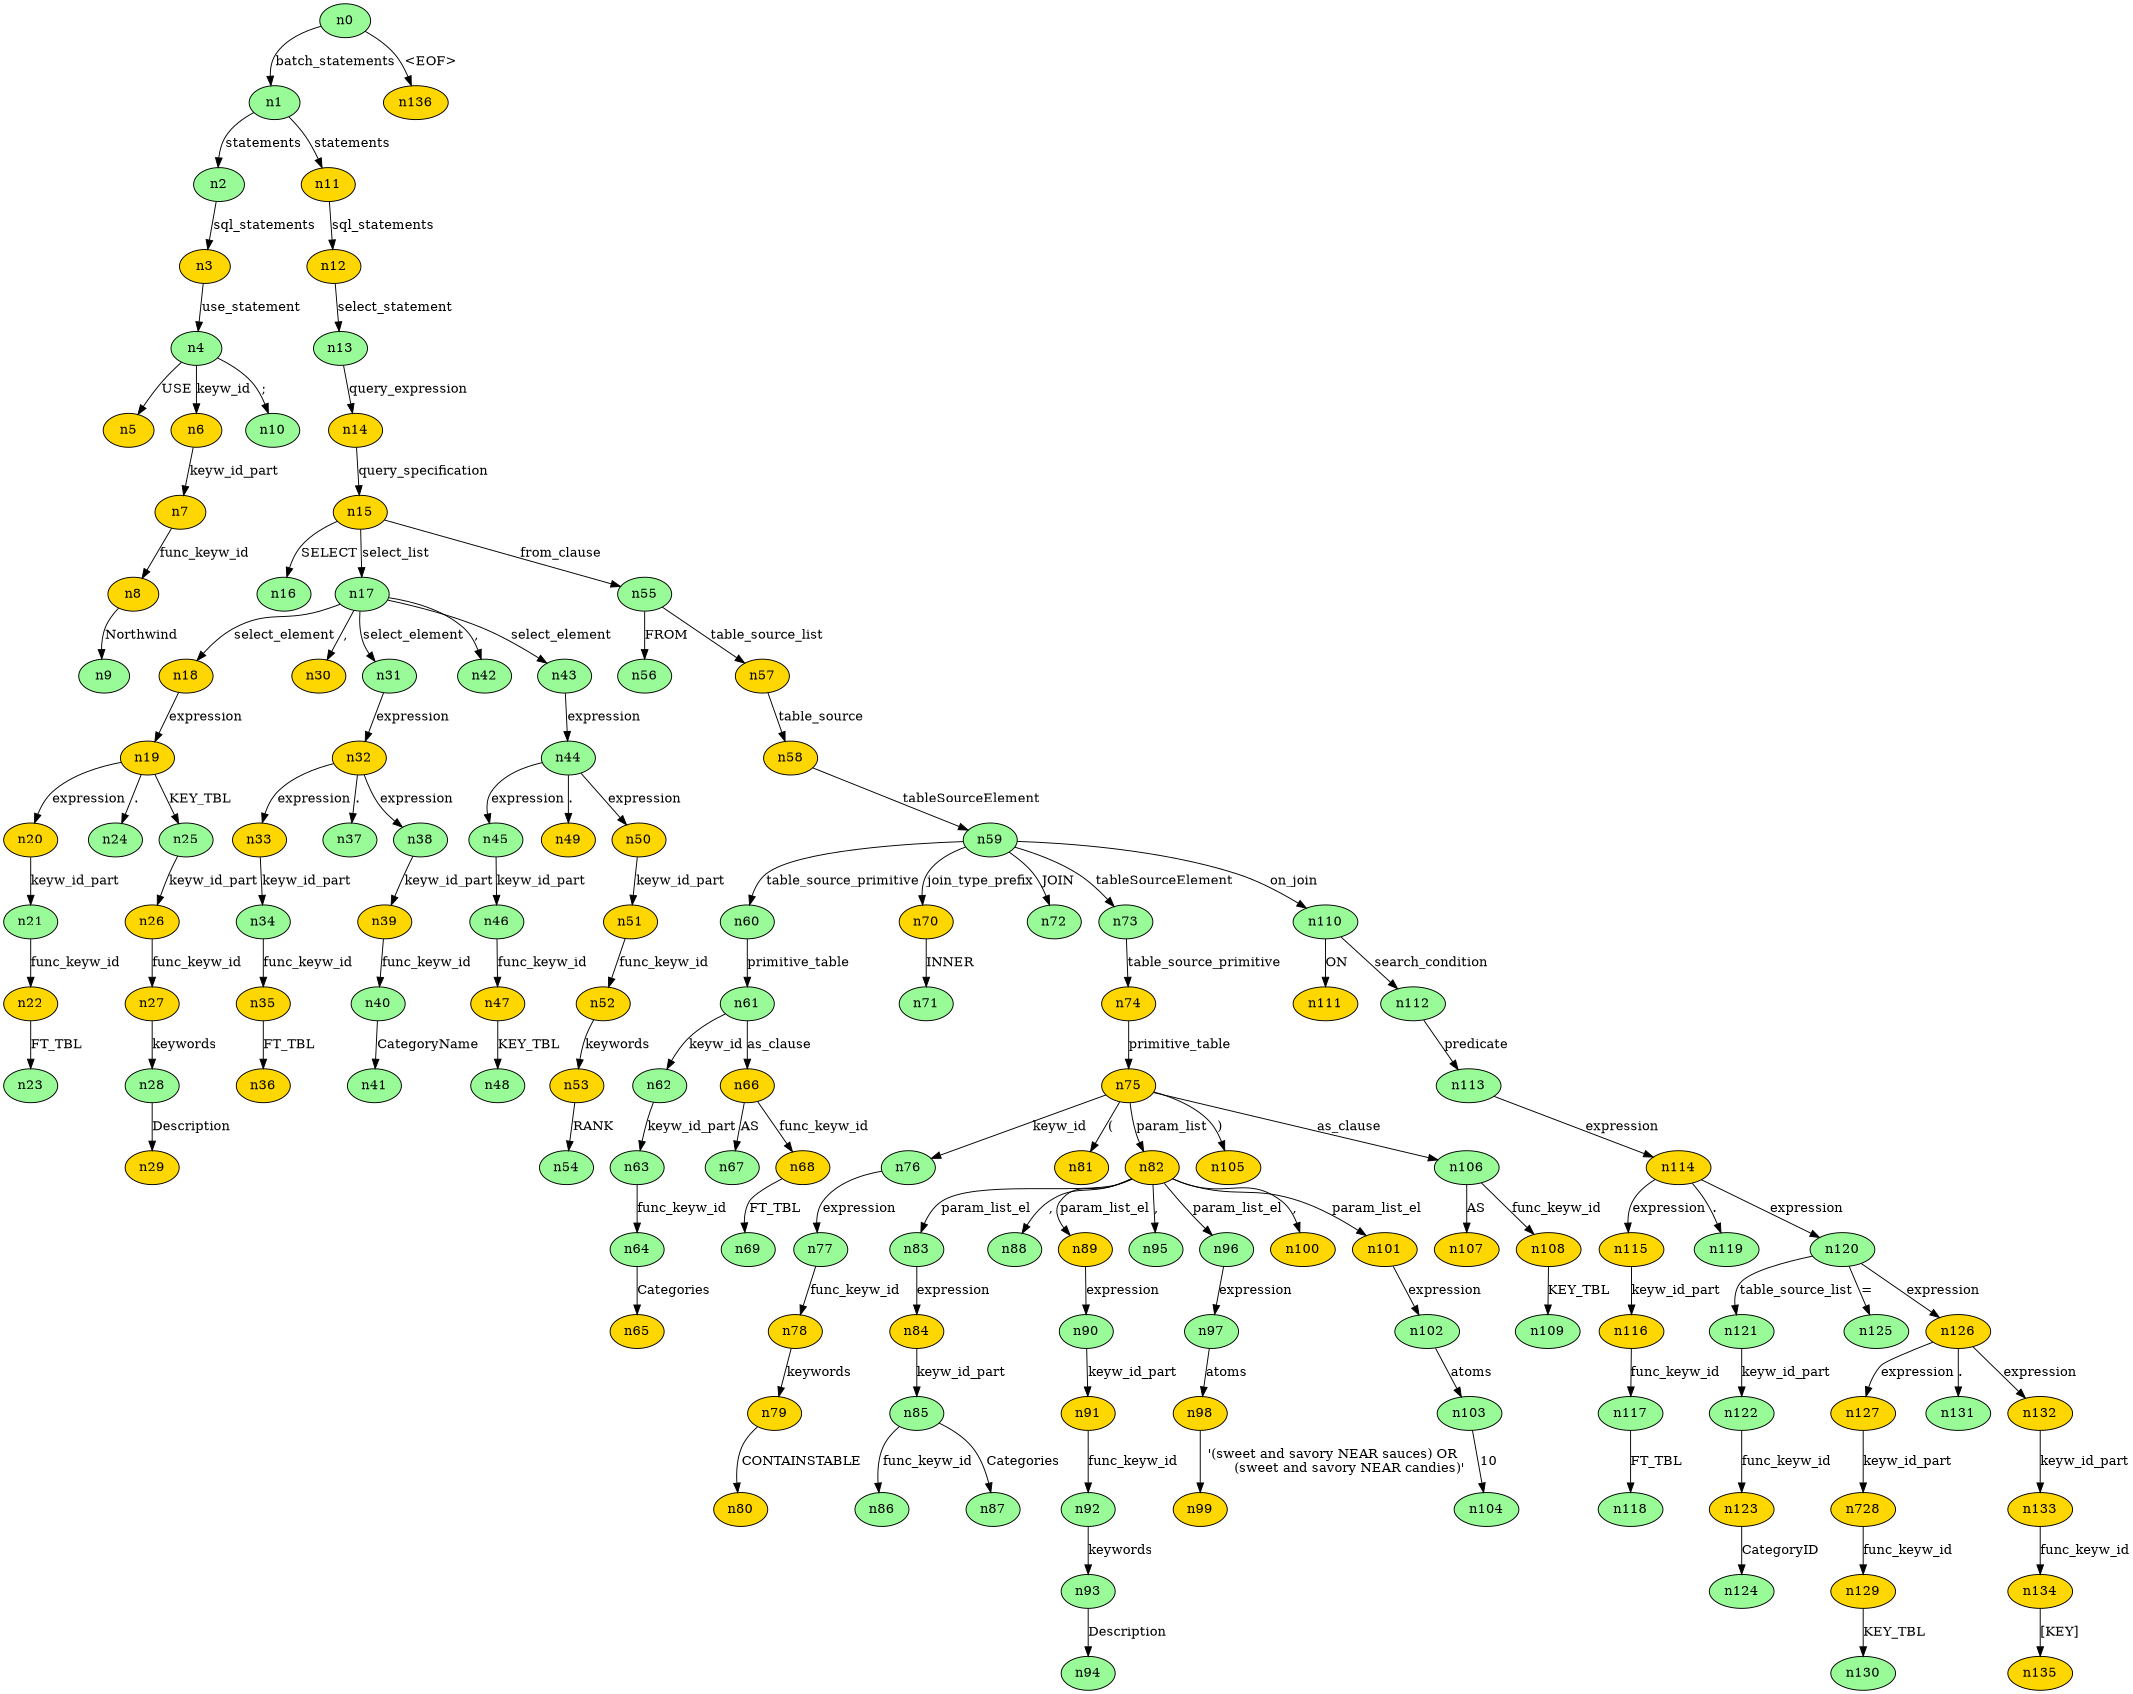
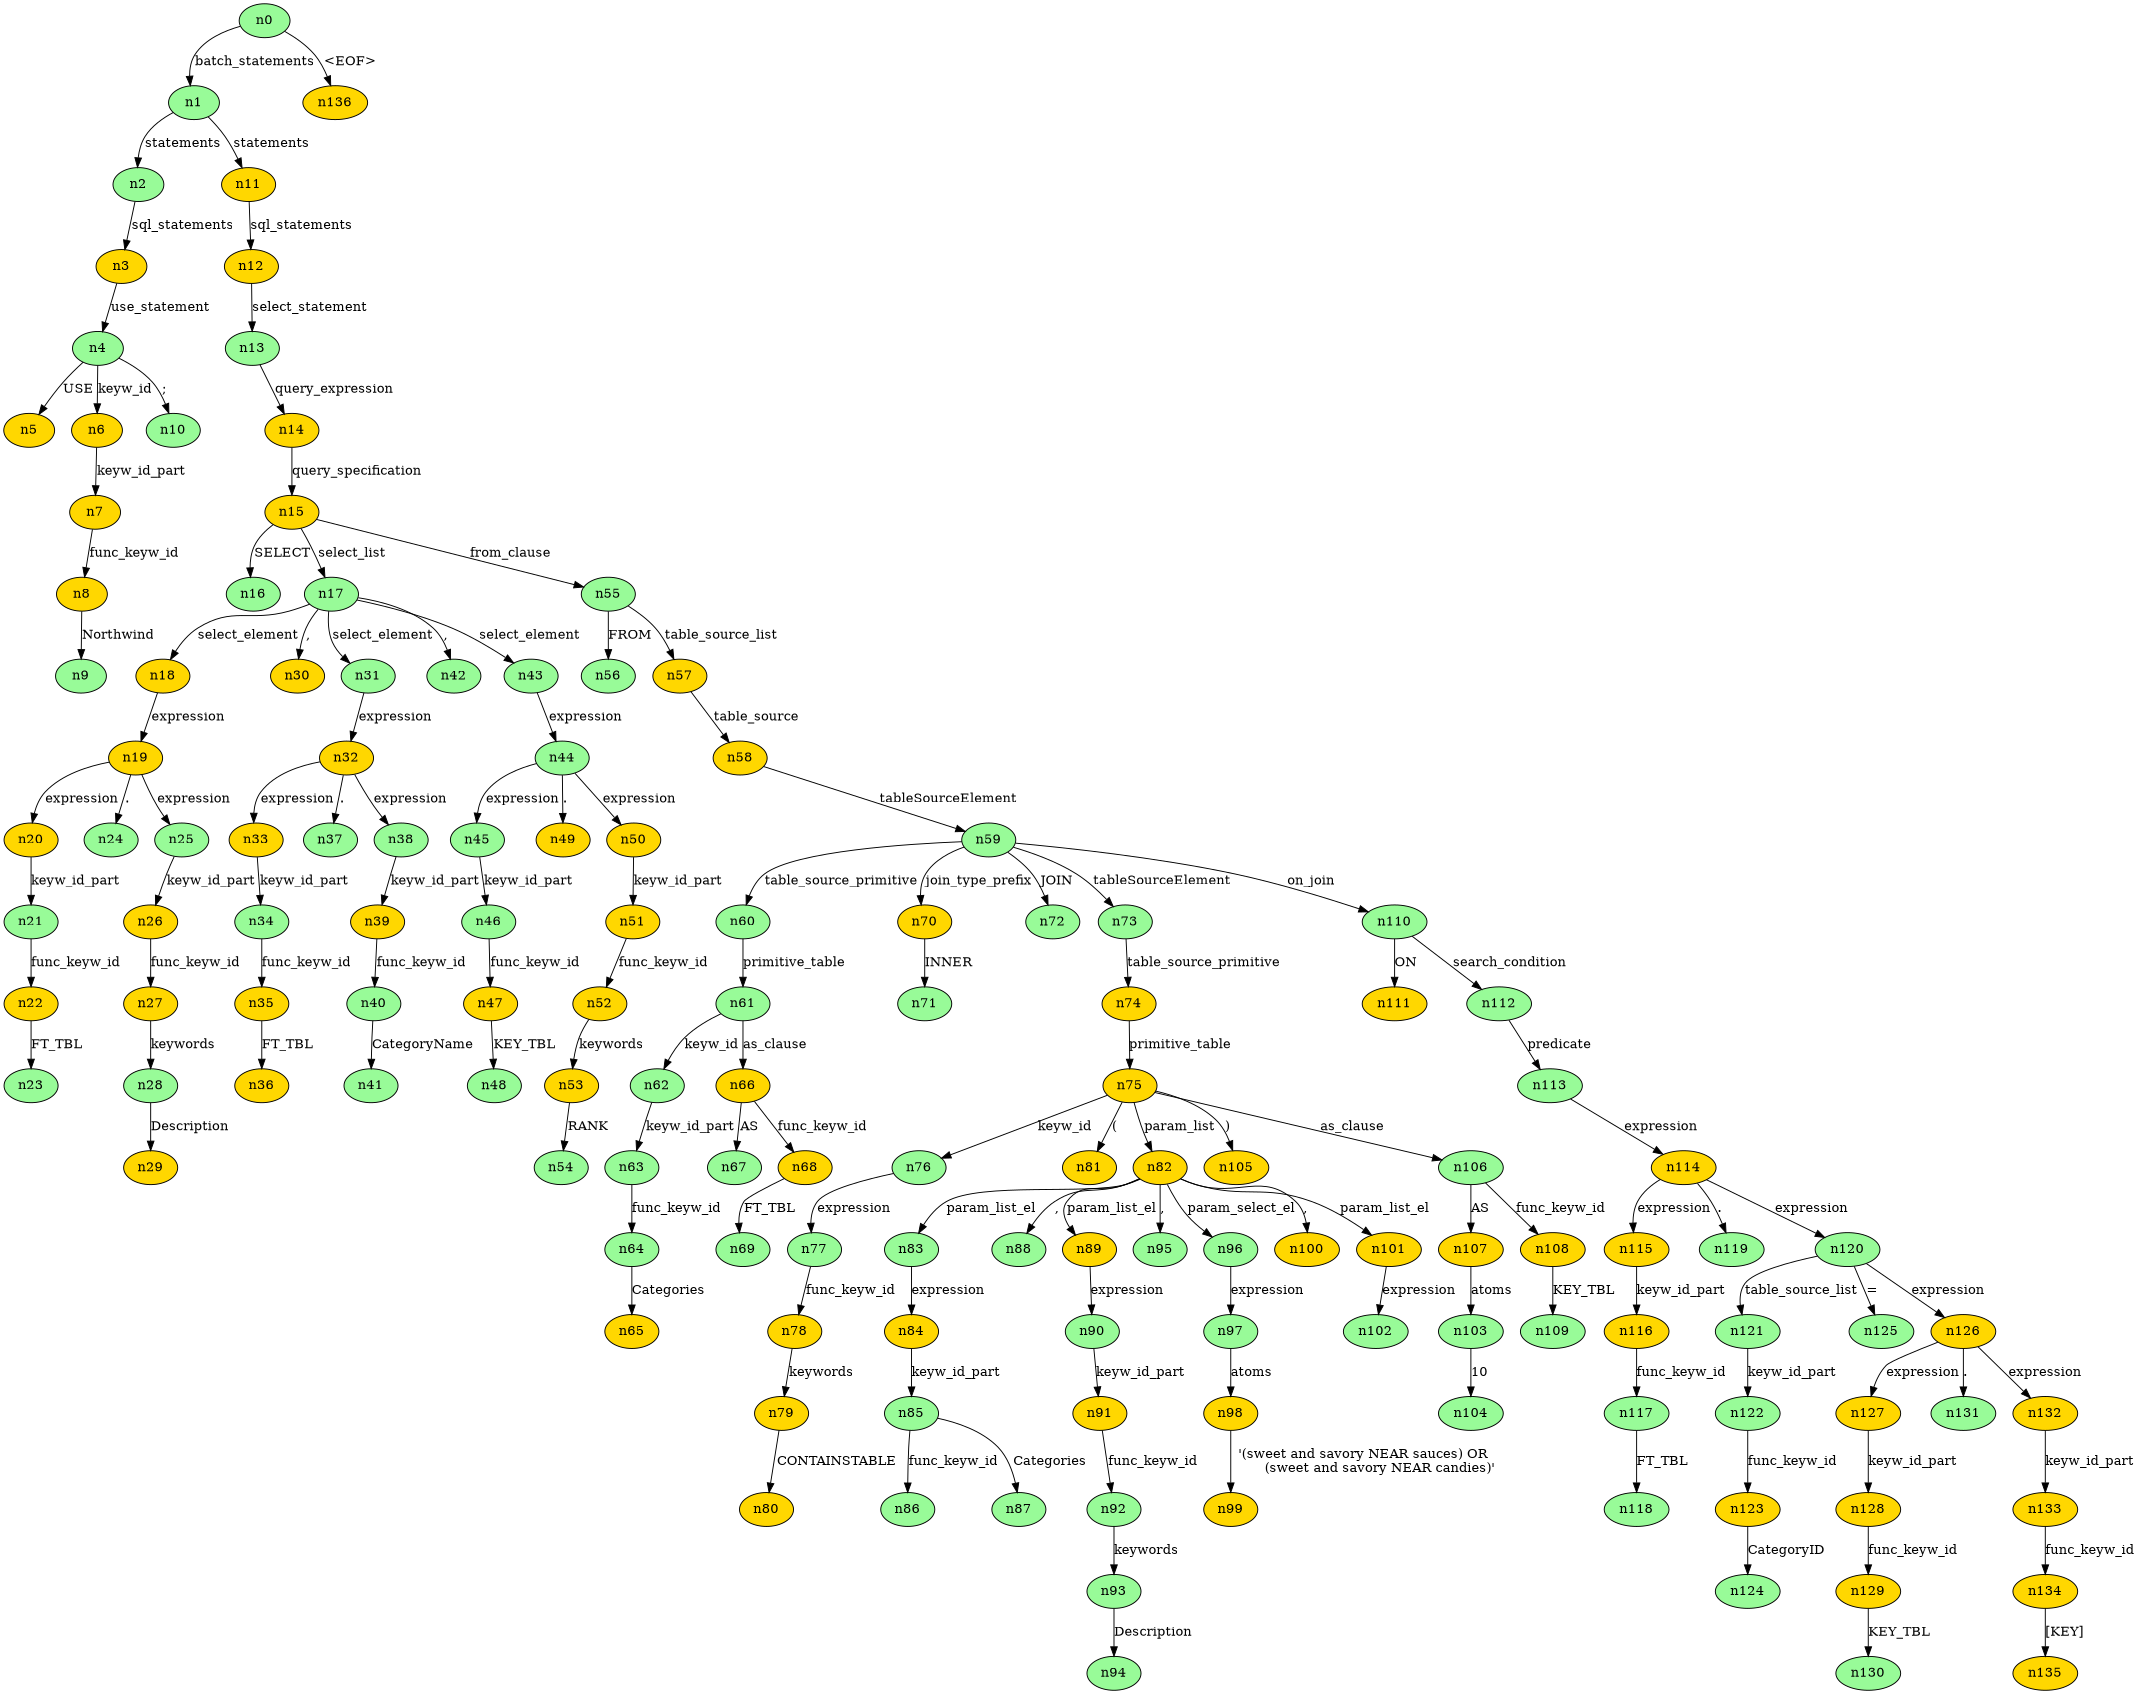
edge "n19" -> "n25": label "KEY_TBL" -> "expression"
edge "n82" -> "n96": label "param_list_el" -> "param_select_el"
edge "n102" -> "n103": now "n107" -> "n103"
node "n728": label "n728" -> "n128"
